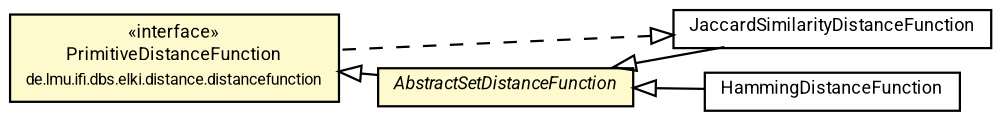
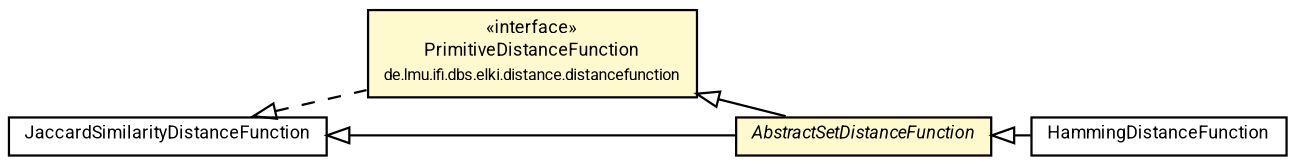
edge "JaccardSimilarityDistanceFunction" -> "AbstractSetDistanceFunction": reversed
